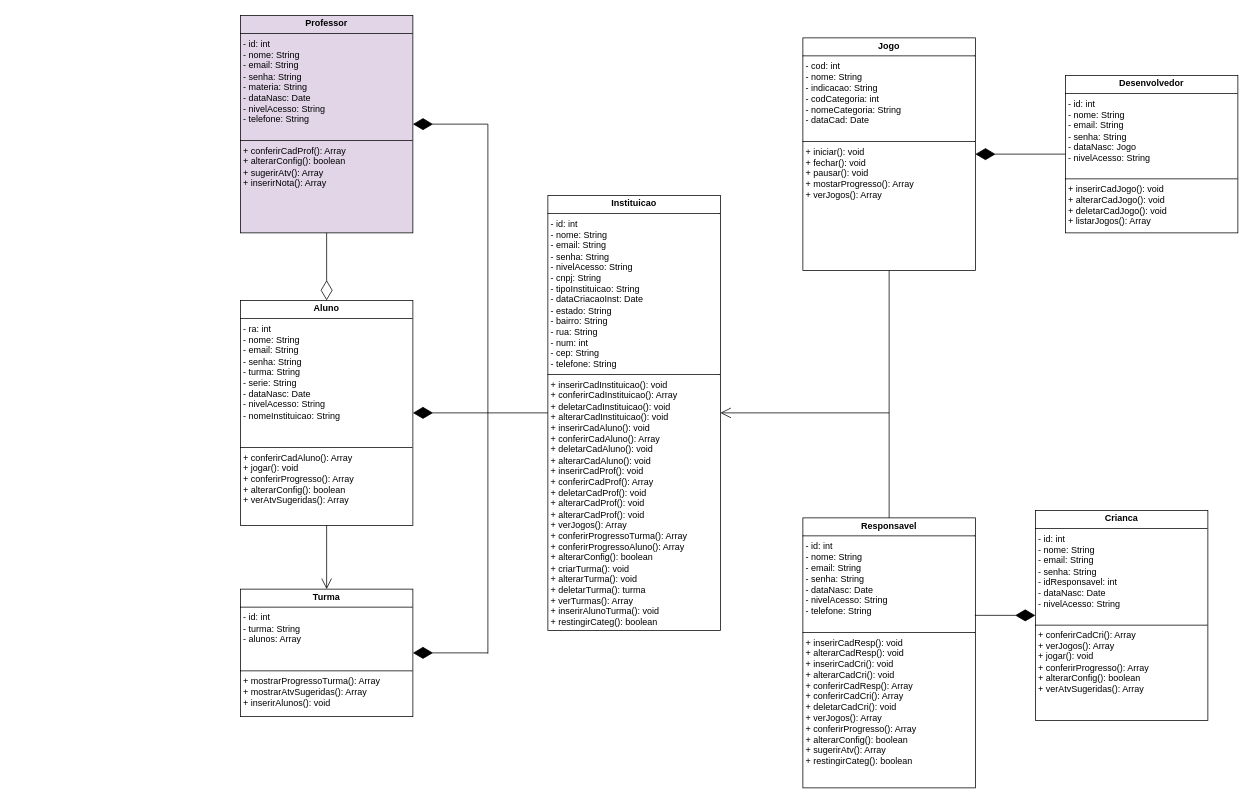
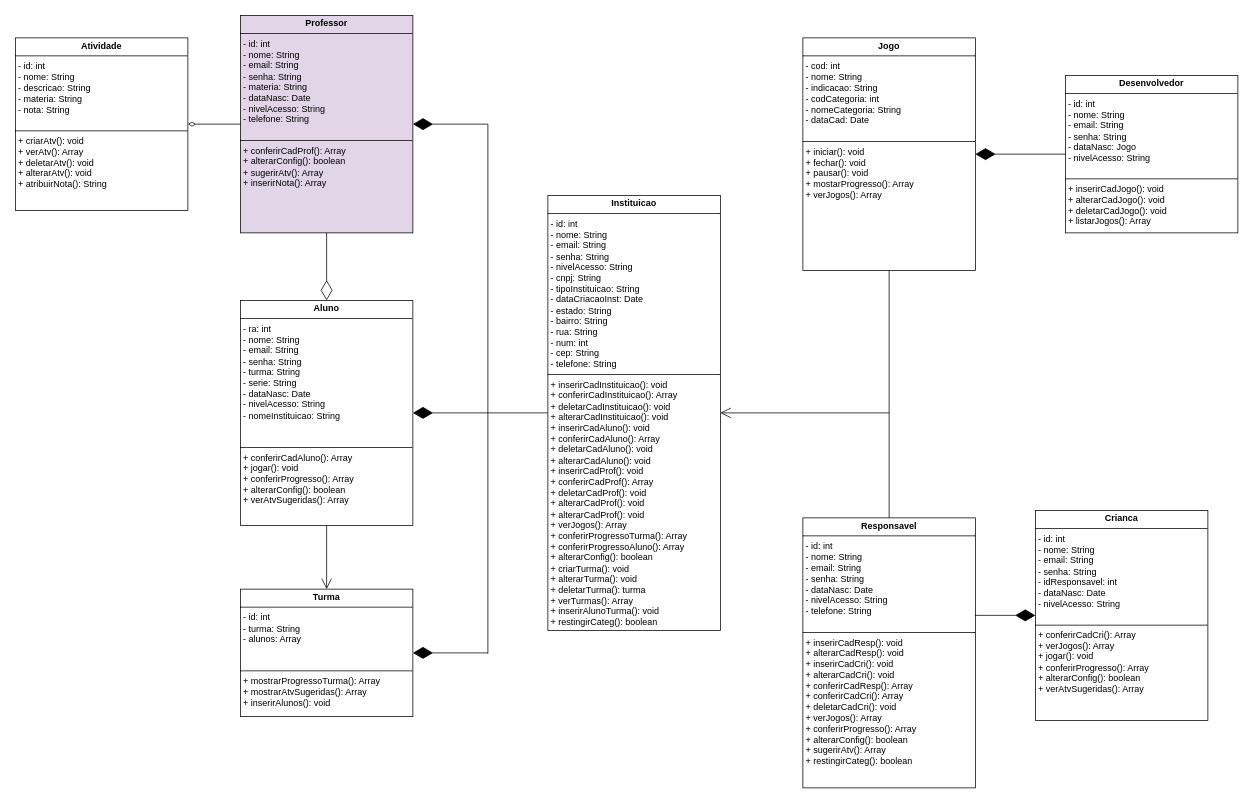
node "Atividade - id: int - nome: String - descricao: String - materia: String - nota: String + criarAtv(): void + verAtv(): Array + deletarAtv(): void + alterarAtv(): void + atribuirNota(): String": added
edge "Professor - id: int - nome: String - email: String - senha: String - materia: String - dataNasc: Date - nivelAcesso: String - telefone: String + conferirCadProf(): Array + alterarConfig(): boolean + sugerirAtv(): Array + inserirNota(): Array" -> "Atividade - id: int - nome: String - descricao: String - materia: String - nota: String + criarAtv(): void + verAtv(): Array + deletarAtv(): void + alterarAtv(): void + atribuirNota(): String": added
